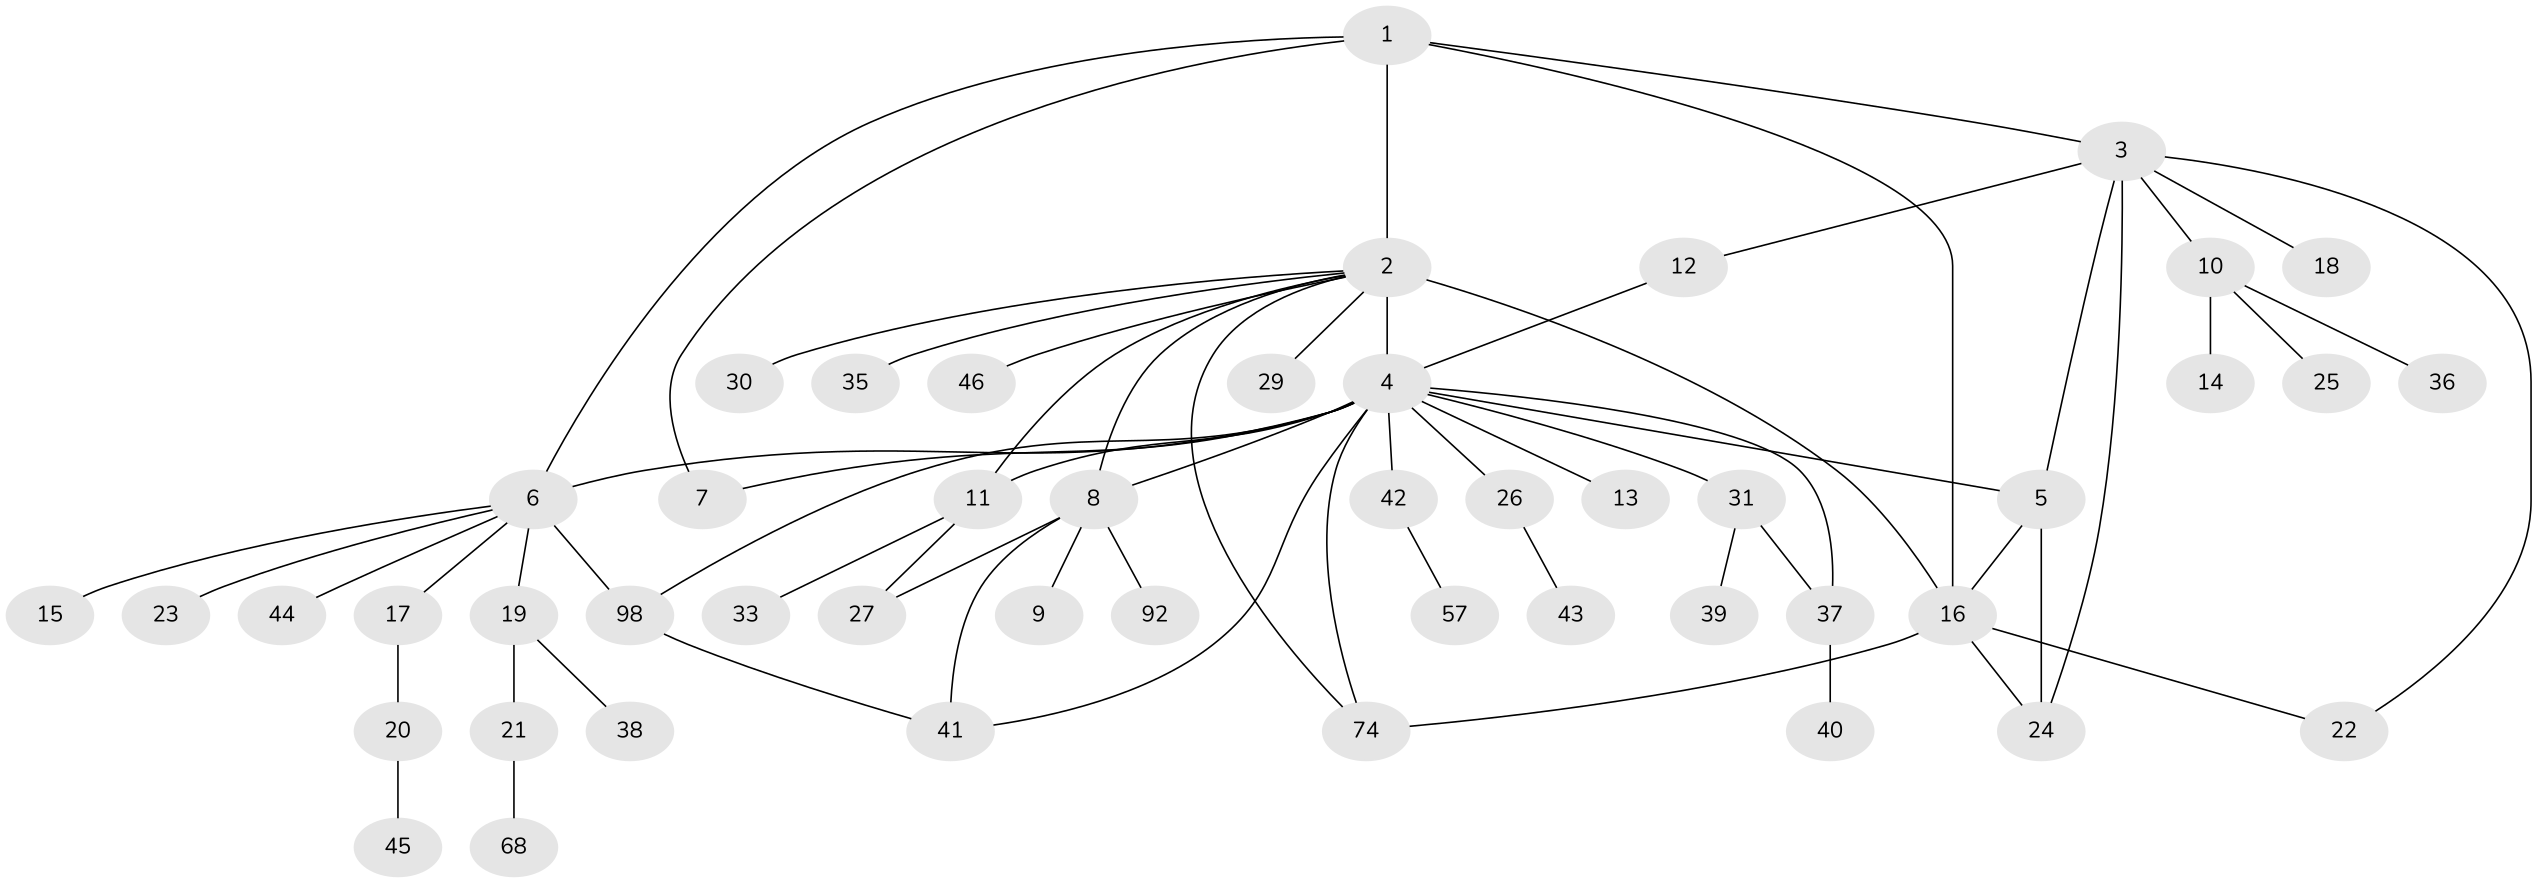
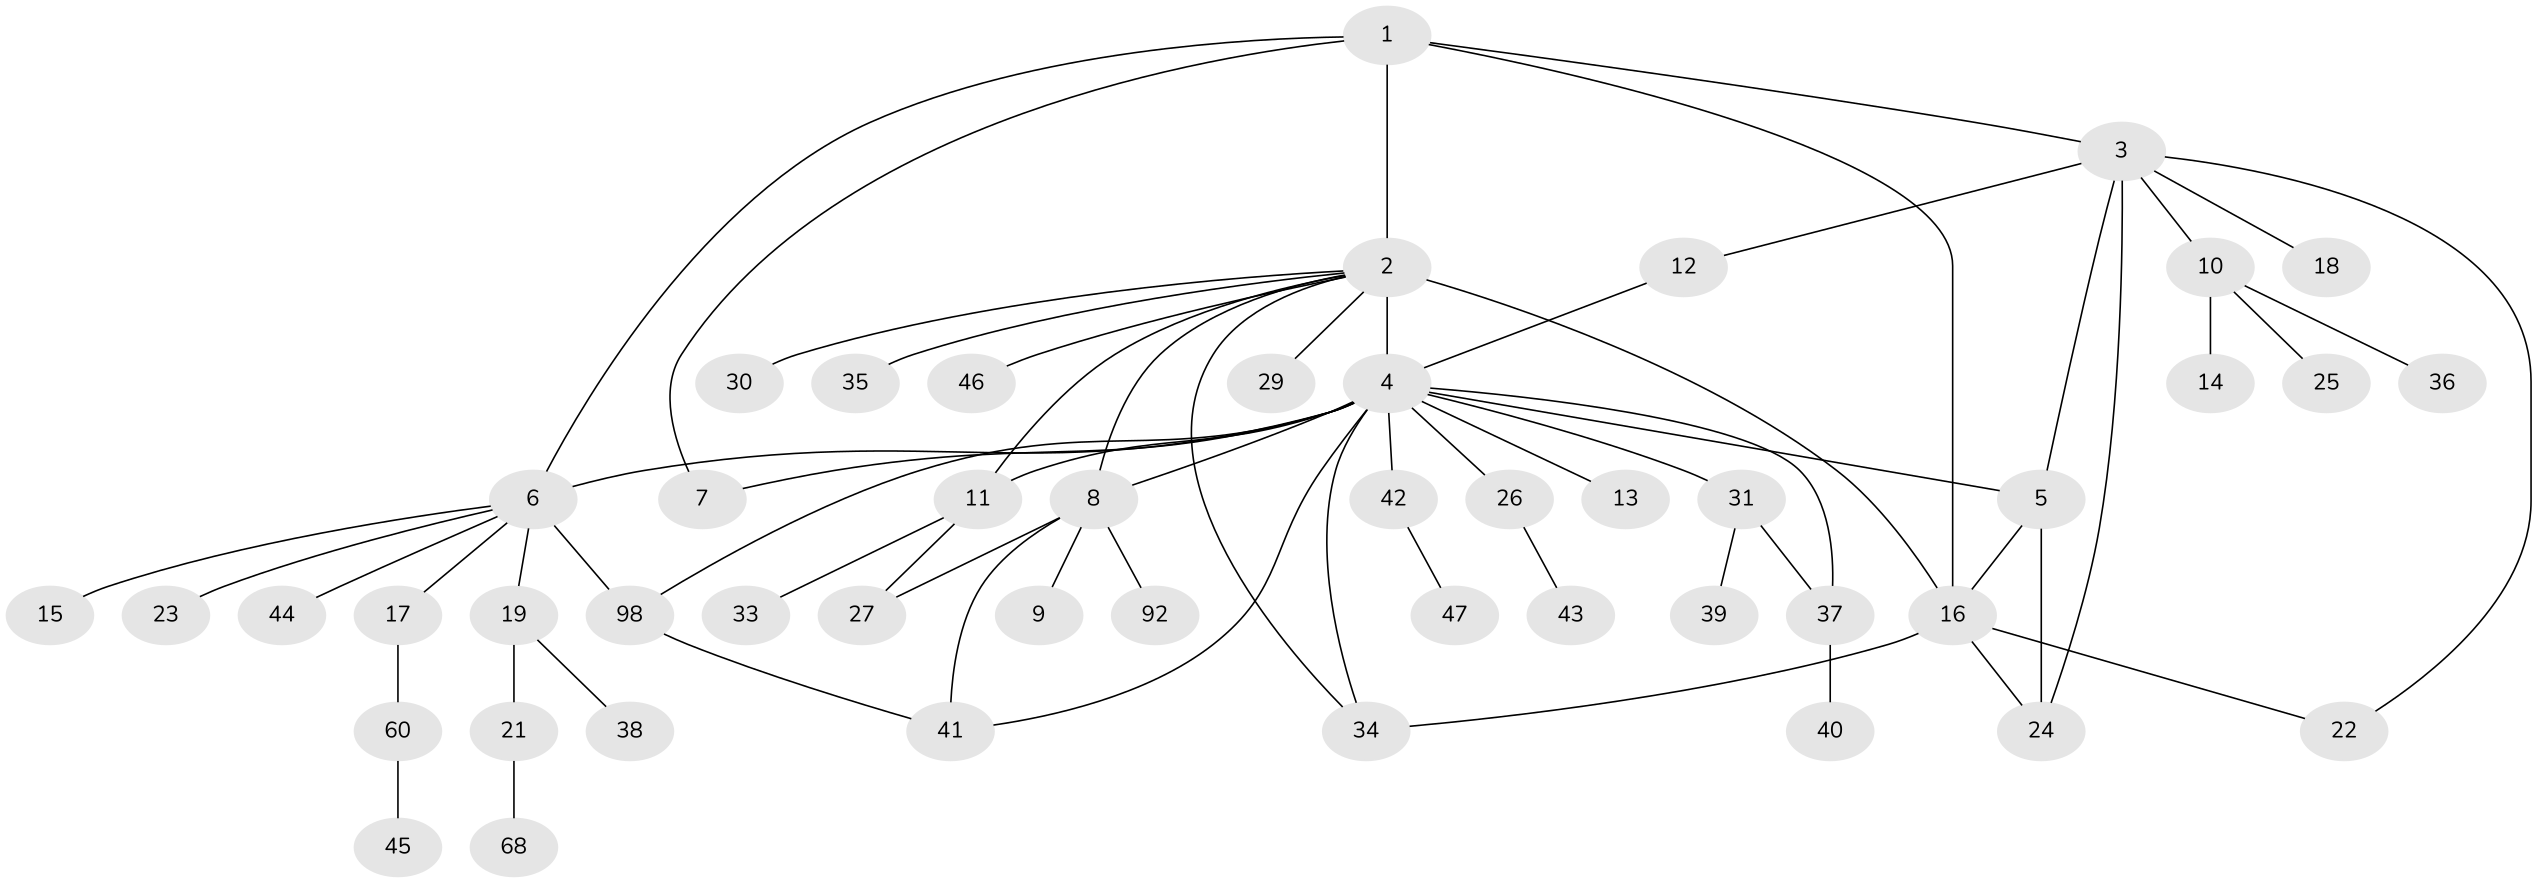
node "57": label "57" -> "47"
node "20": label "20" -> "60"
node "74": label "74" -> "34"
